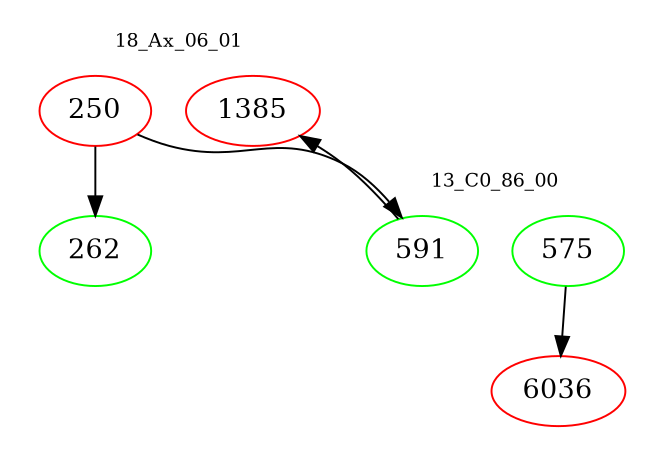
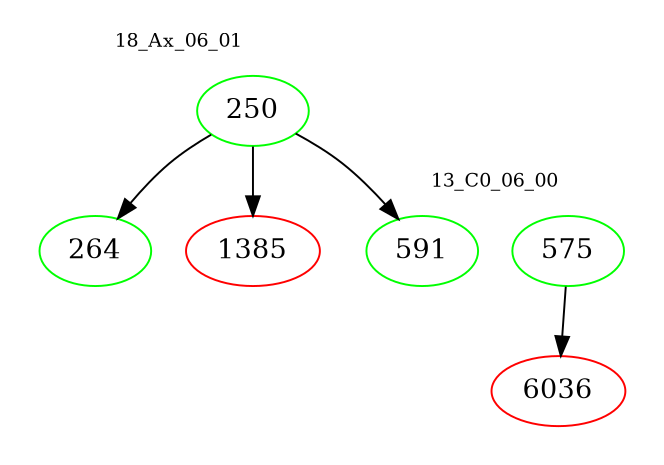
node "250": color red -> green
edge "591" -> "1385": now "250" -> "1385"
cluster "13_C0_86_00": label "13_C0_86_00" -> "13_C0_06_00"
node "262": label "262" -> "264"
